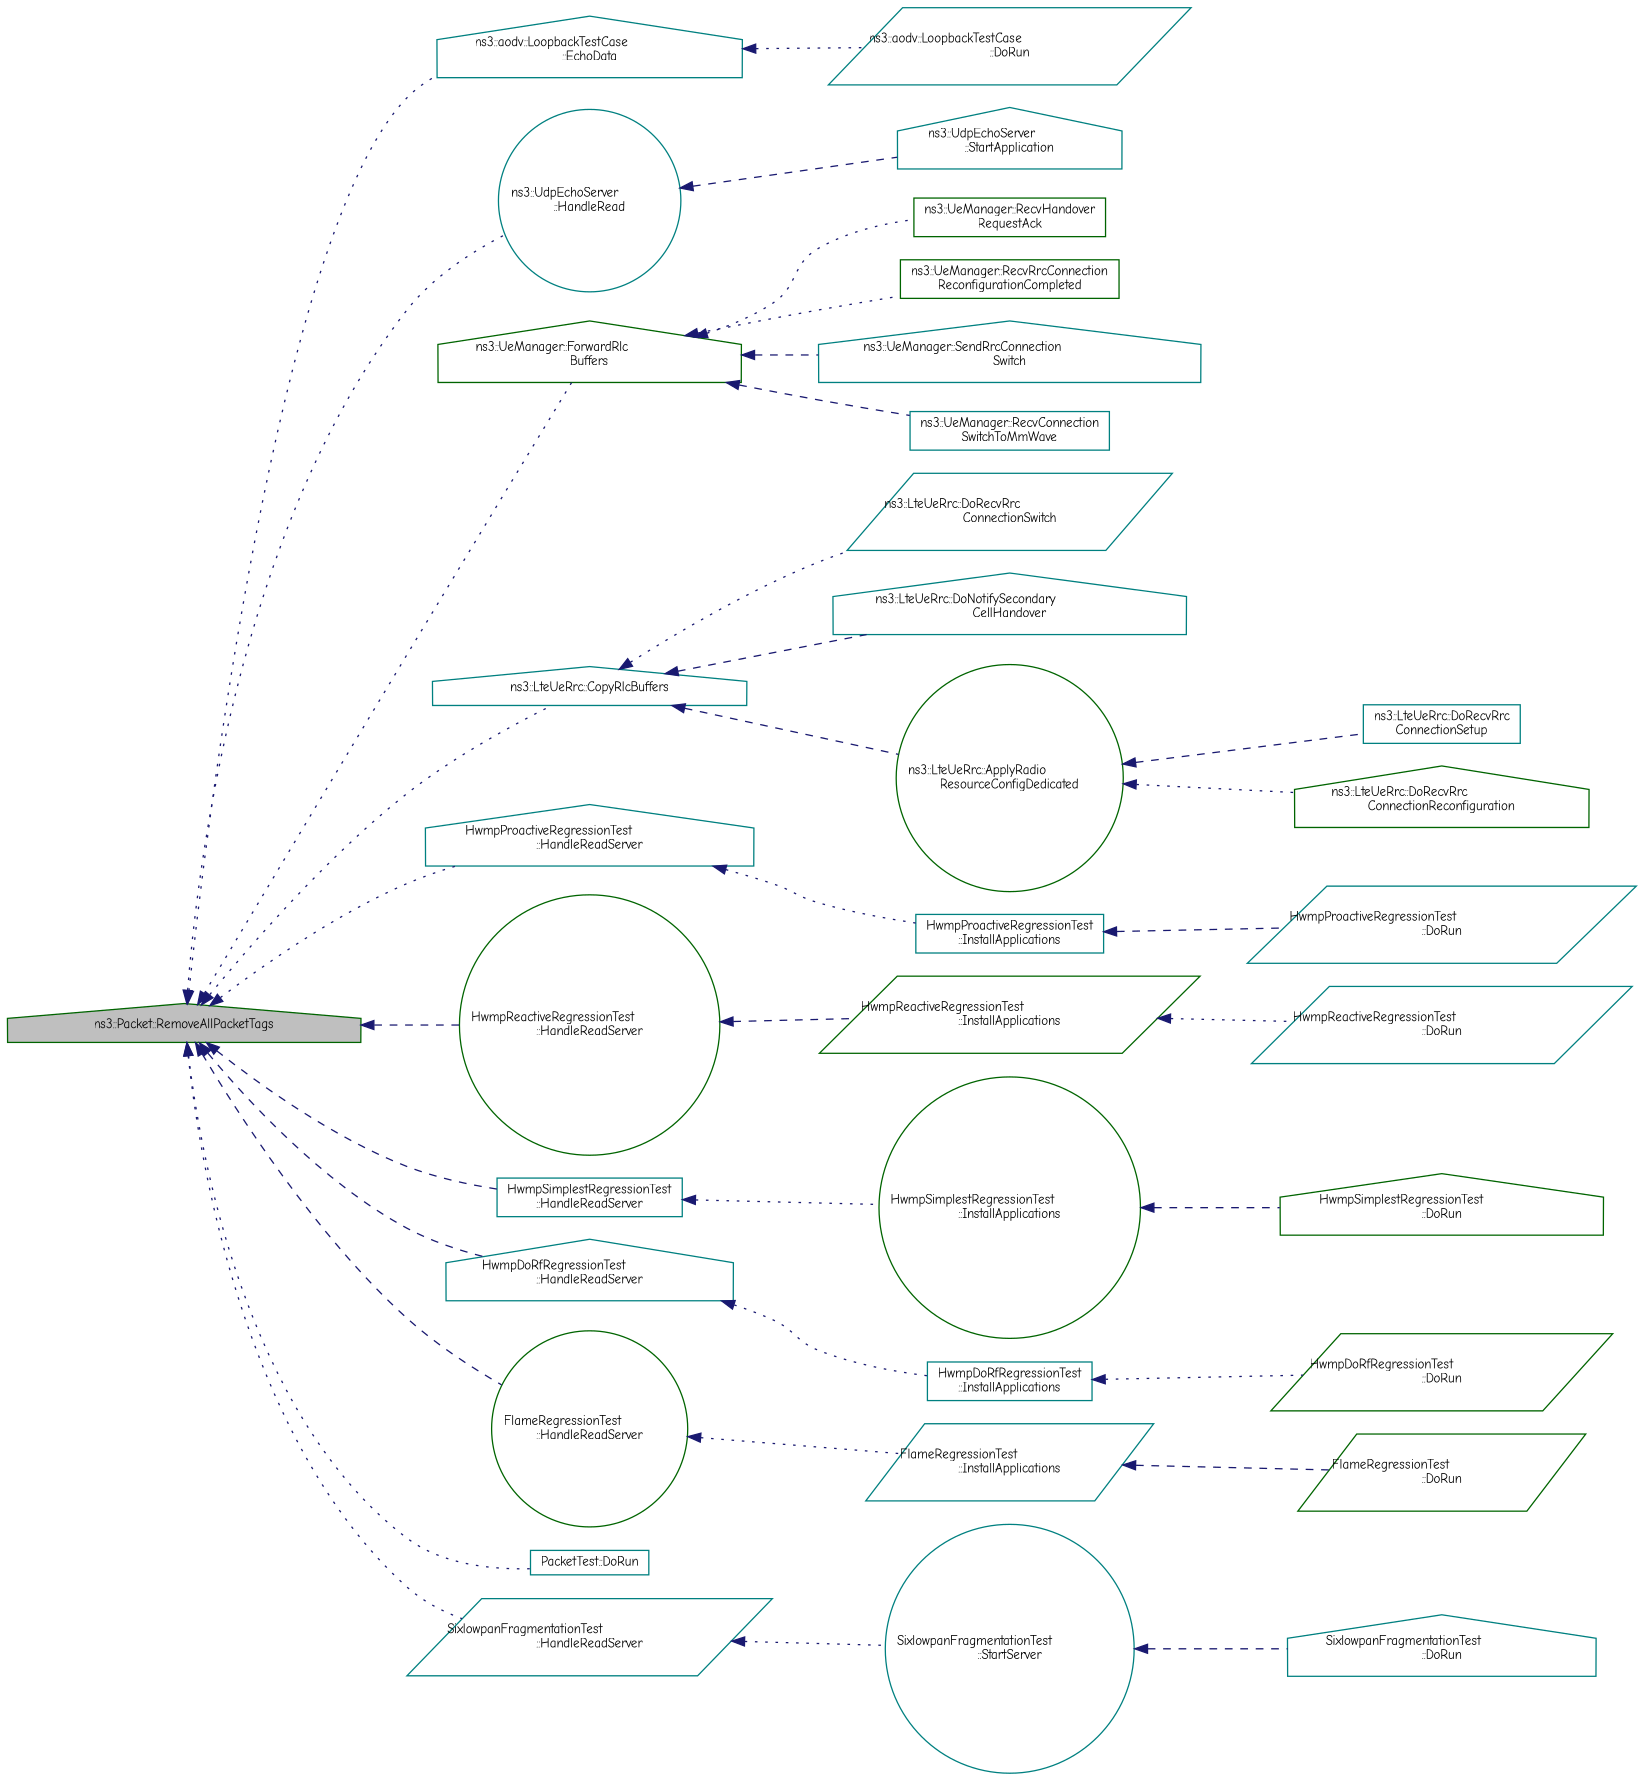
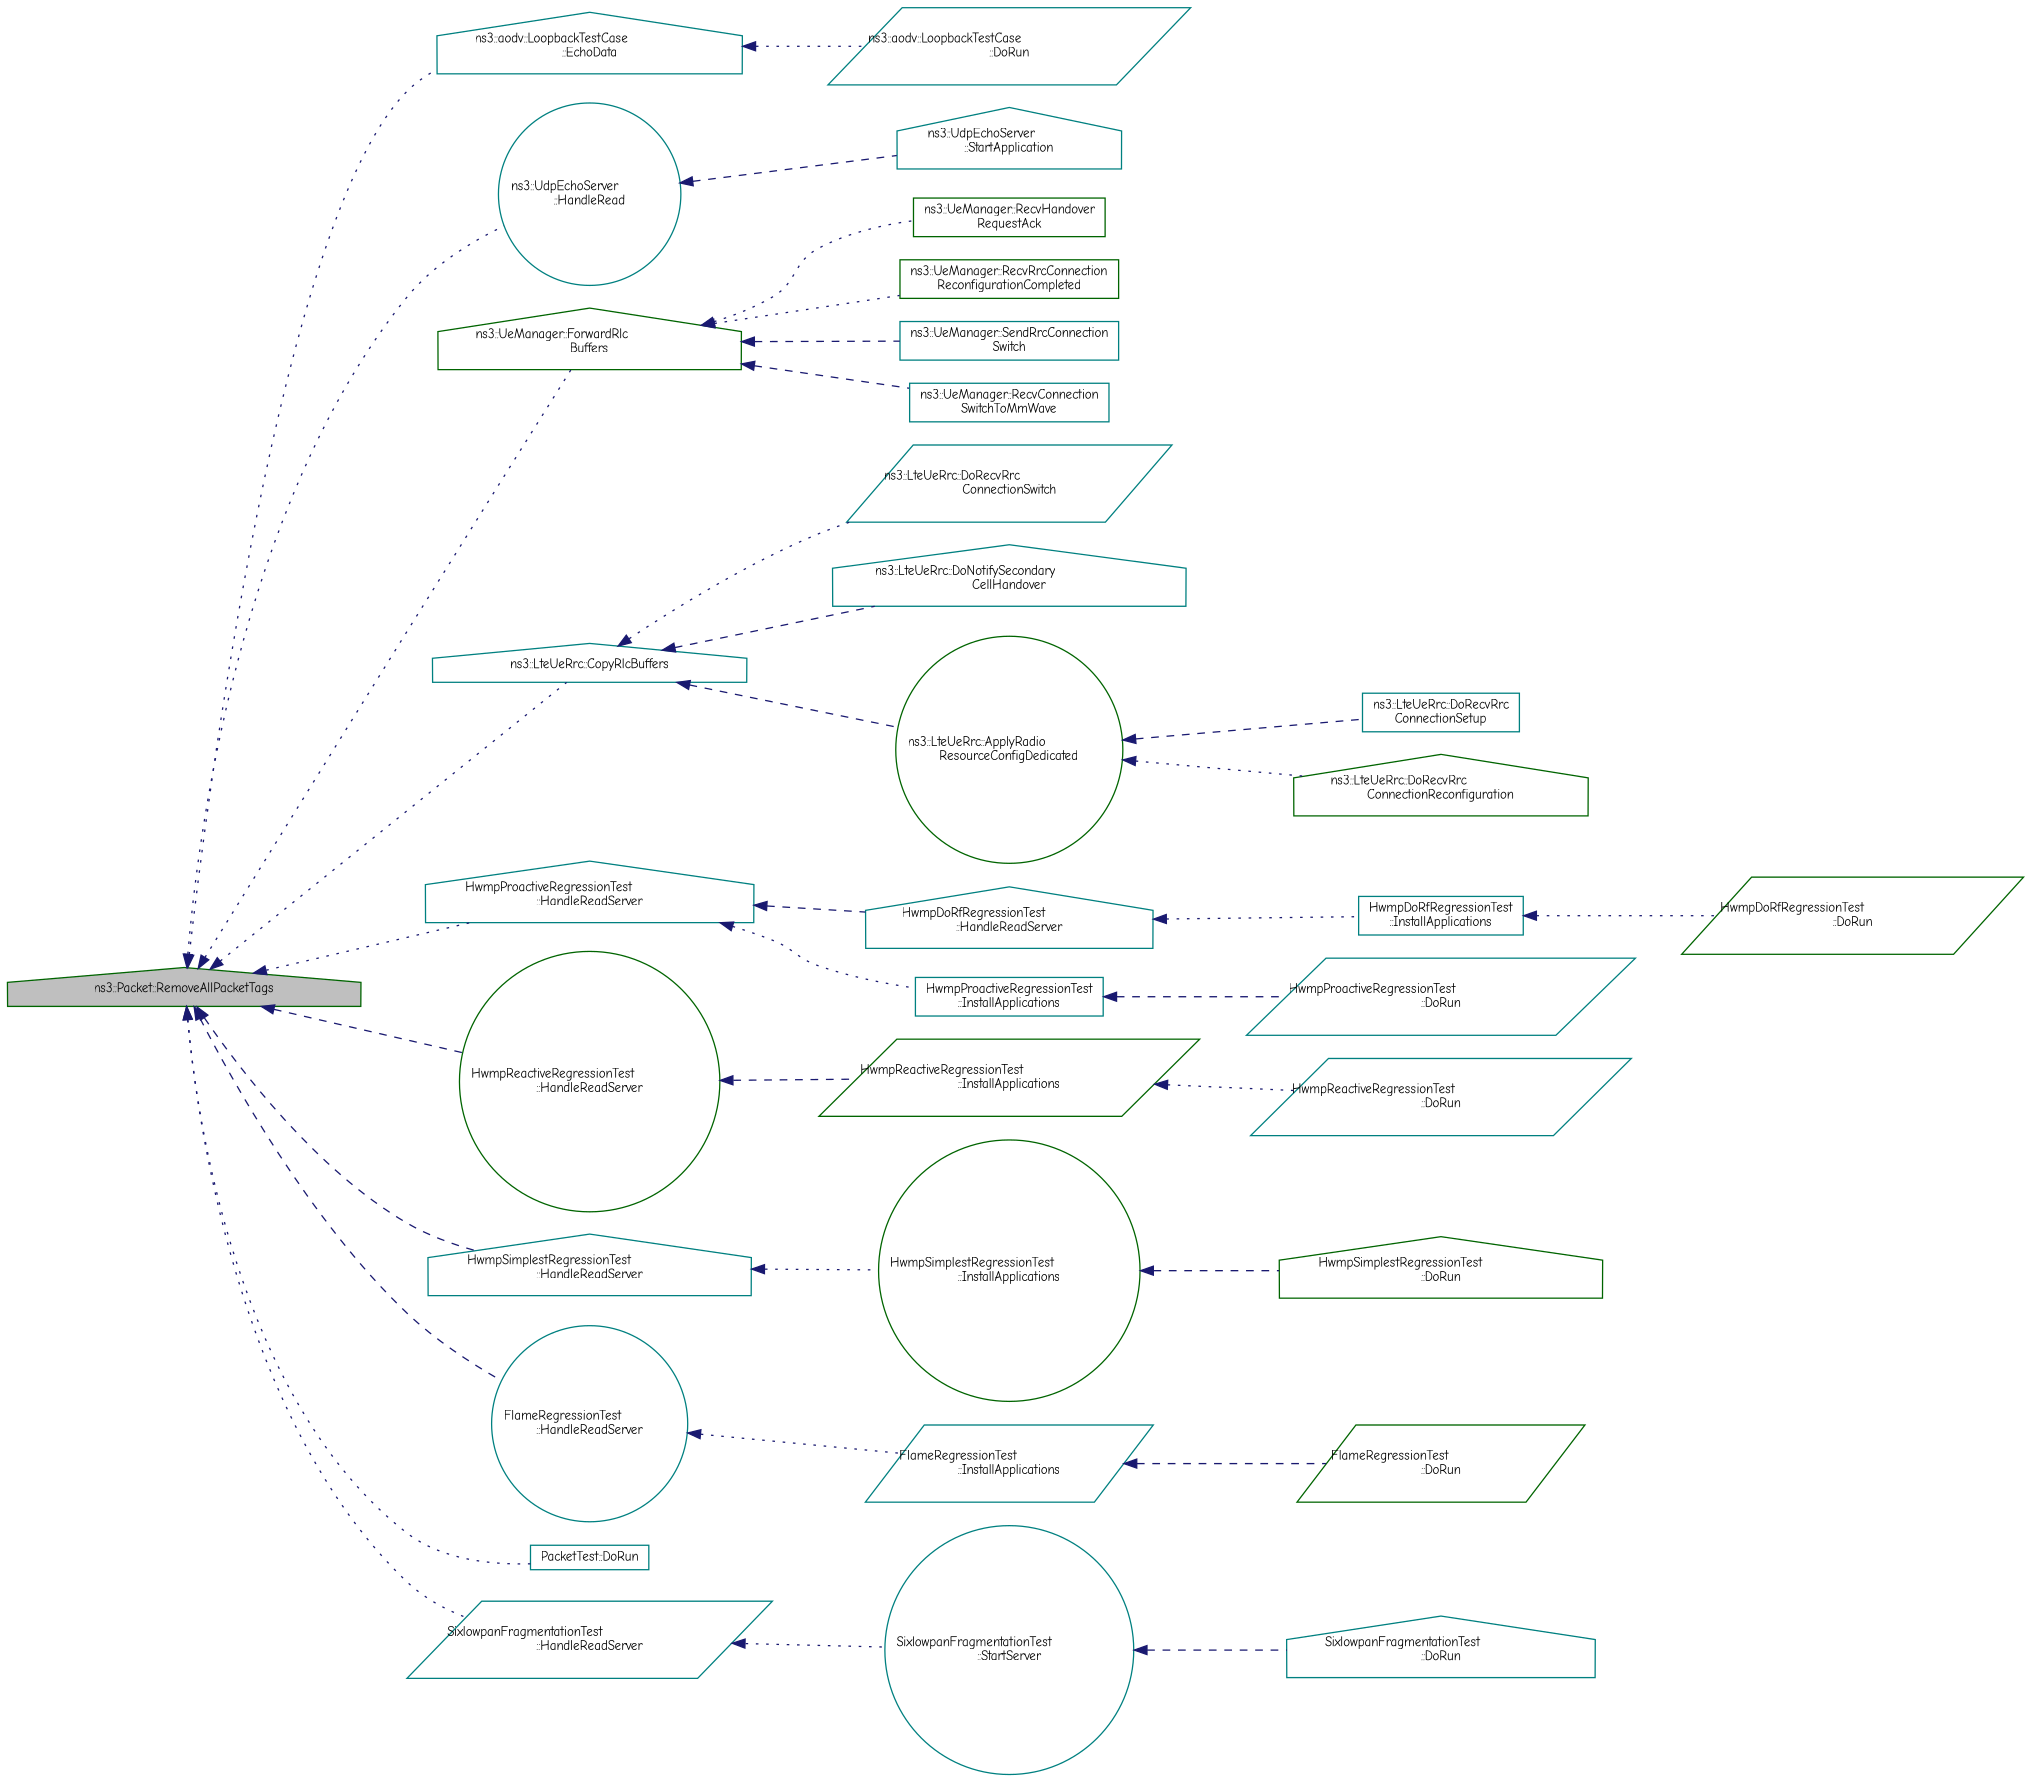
node "ns3::UeManager::SendRrcConnection Switch": shape house -> box
edge "HwmpDoRfRegressionTest ::HandleReadServer" -> "ns3::Packet::RemoveAllPacketTags": now "HwmpDoRfRegressionTest ::HandleReadServer" -> "HwmpProactiveRegressionTest ::HandleReadServer"
node "HwmpSimplestRegressionTest ::HandleReadServer": shape box -> house
node "FlameRegressionTest ::HandleReadServer": color darkgreen -> teal
